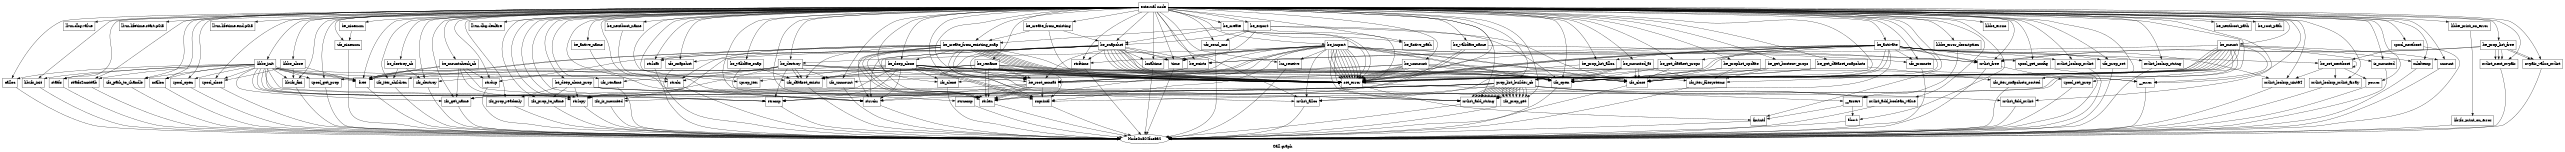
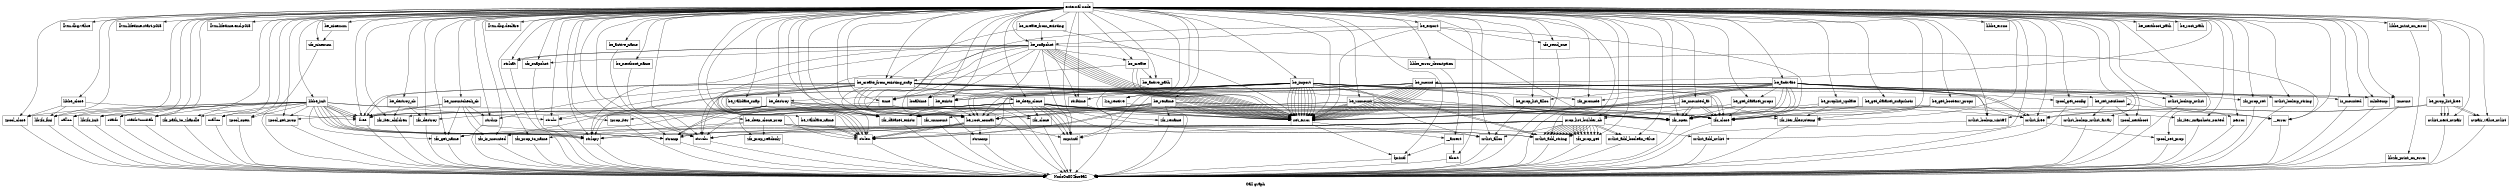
edge "external node" -> "zfs_prop_readonly": now "time" -> "zfs_prop_readonly"
edge "be_create" -> "be_snapshot": reversed
edge "be_validate_name" -> "nvlist_free": now "be_deep_clone" -> "nvlist_free"
edge "zpool_nextboot" -> "be_set_nextboot": reversed
edge "zprop_iter" -> "Node0x804fce6a2": added
